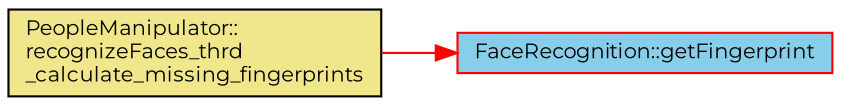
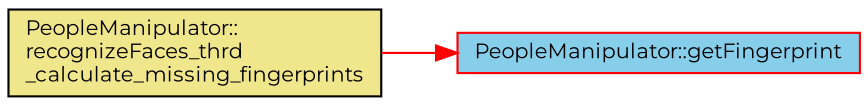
node "FaceRecognition::getFingerprint": label "FaceRecognition::getFingerprint" -> "PeopleManipulator::getFingerprint"
